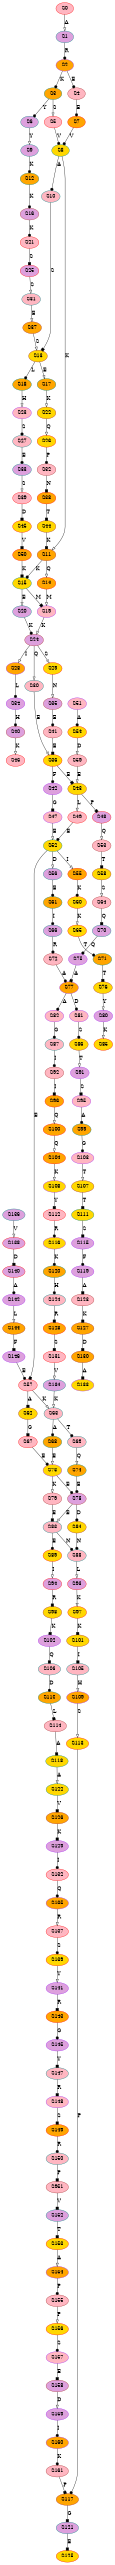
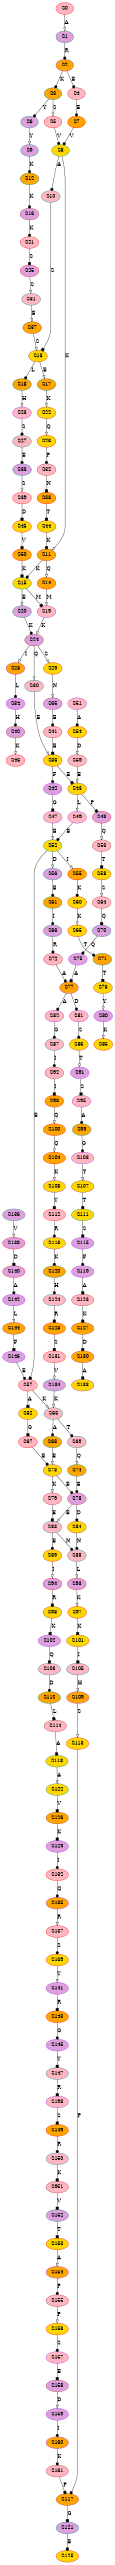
node "S49": color red -> purple
node "S148": label "S148" -> "S198"
edge "S150" -> "S951": label "P" -> "K"
